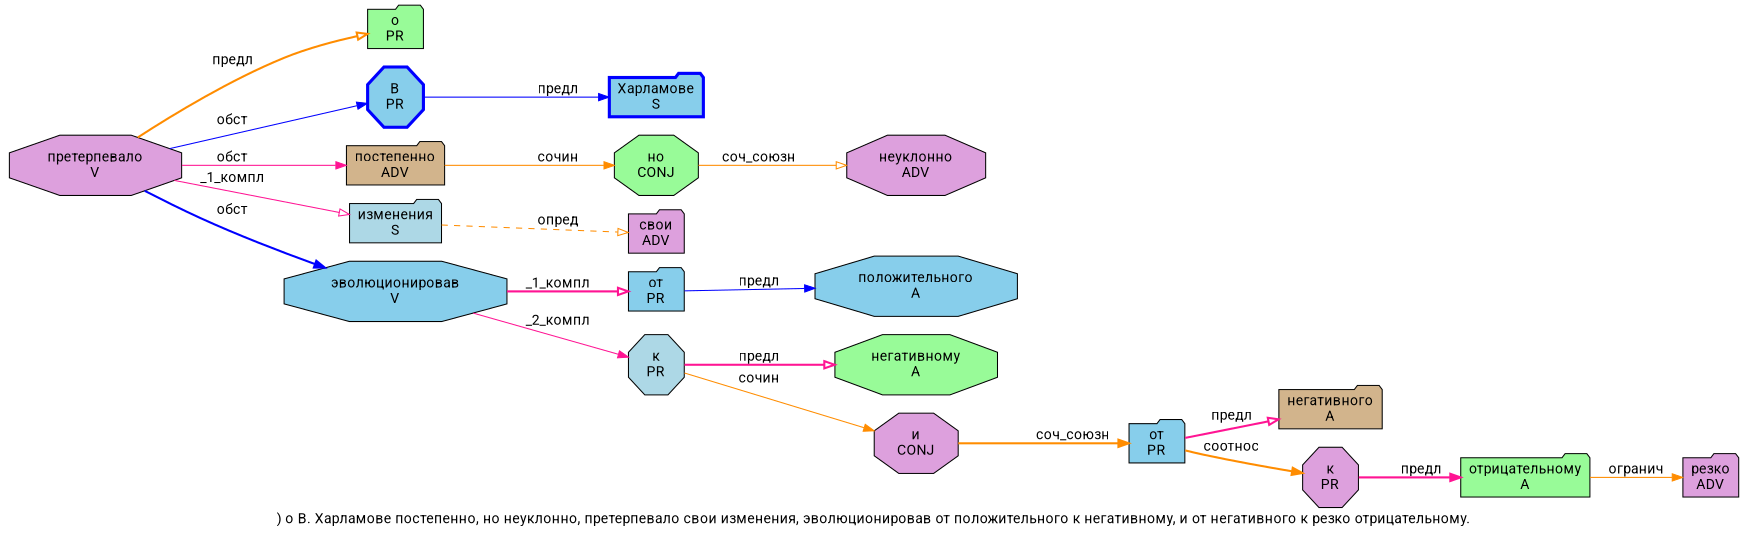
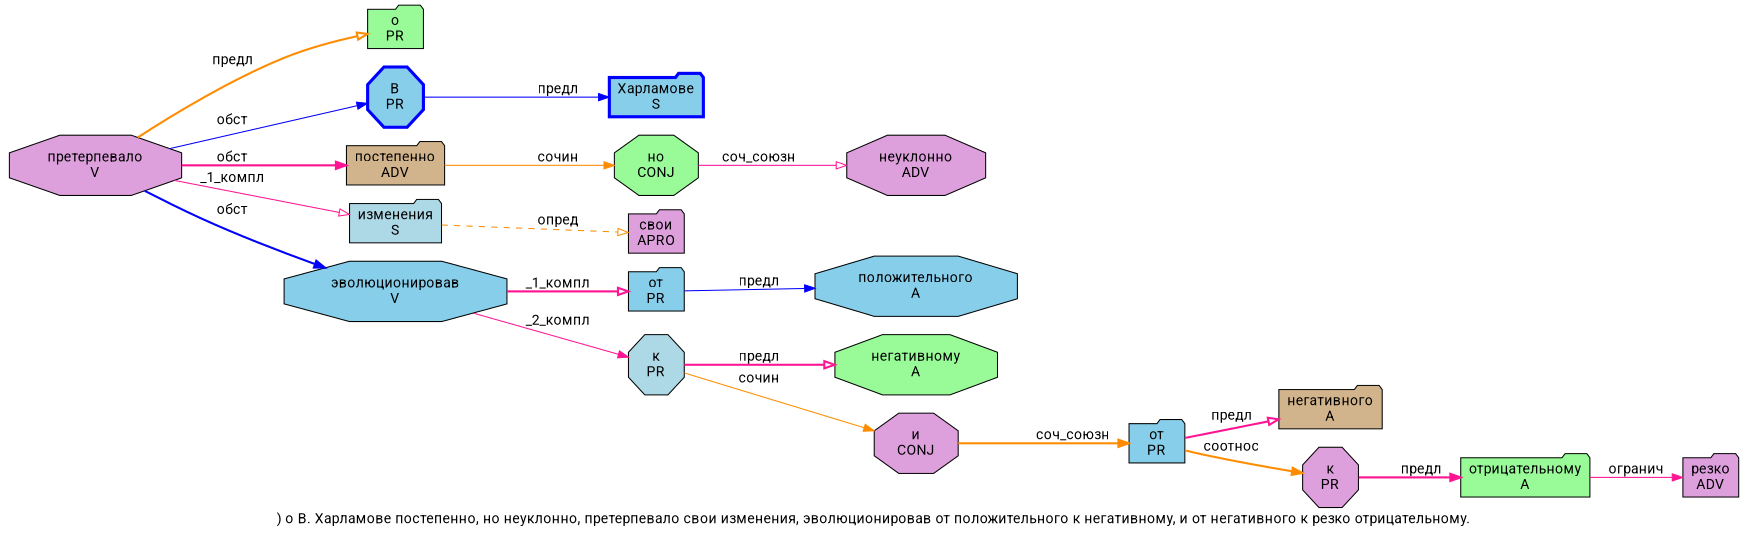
edge "претерпевало V" -> "постепенно ADV": style solid -> bold
edge "но CONJ" -> "неуклонно ADV": color darkorange -> deeppink
node "свои ADV": label "свои ADV" -> "свои APRO"
edge "отрицательному A" -> "резко ADV": color darkorange -> deeppink
